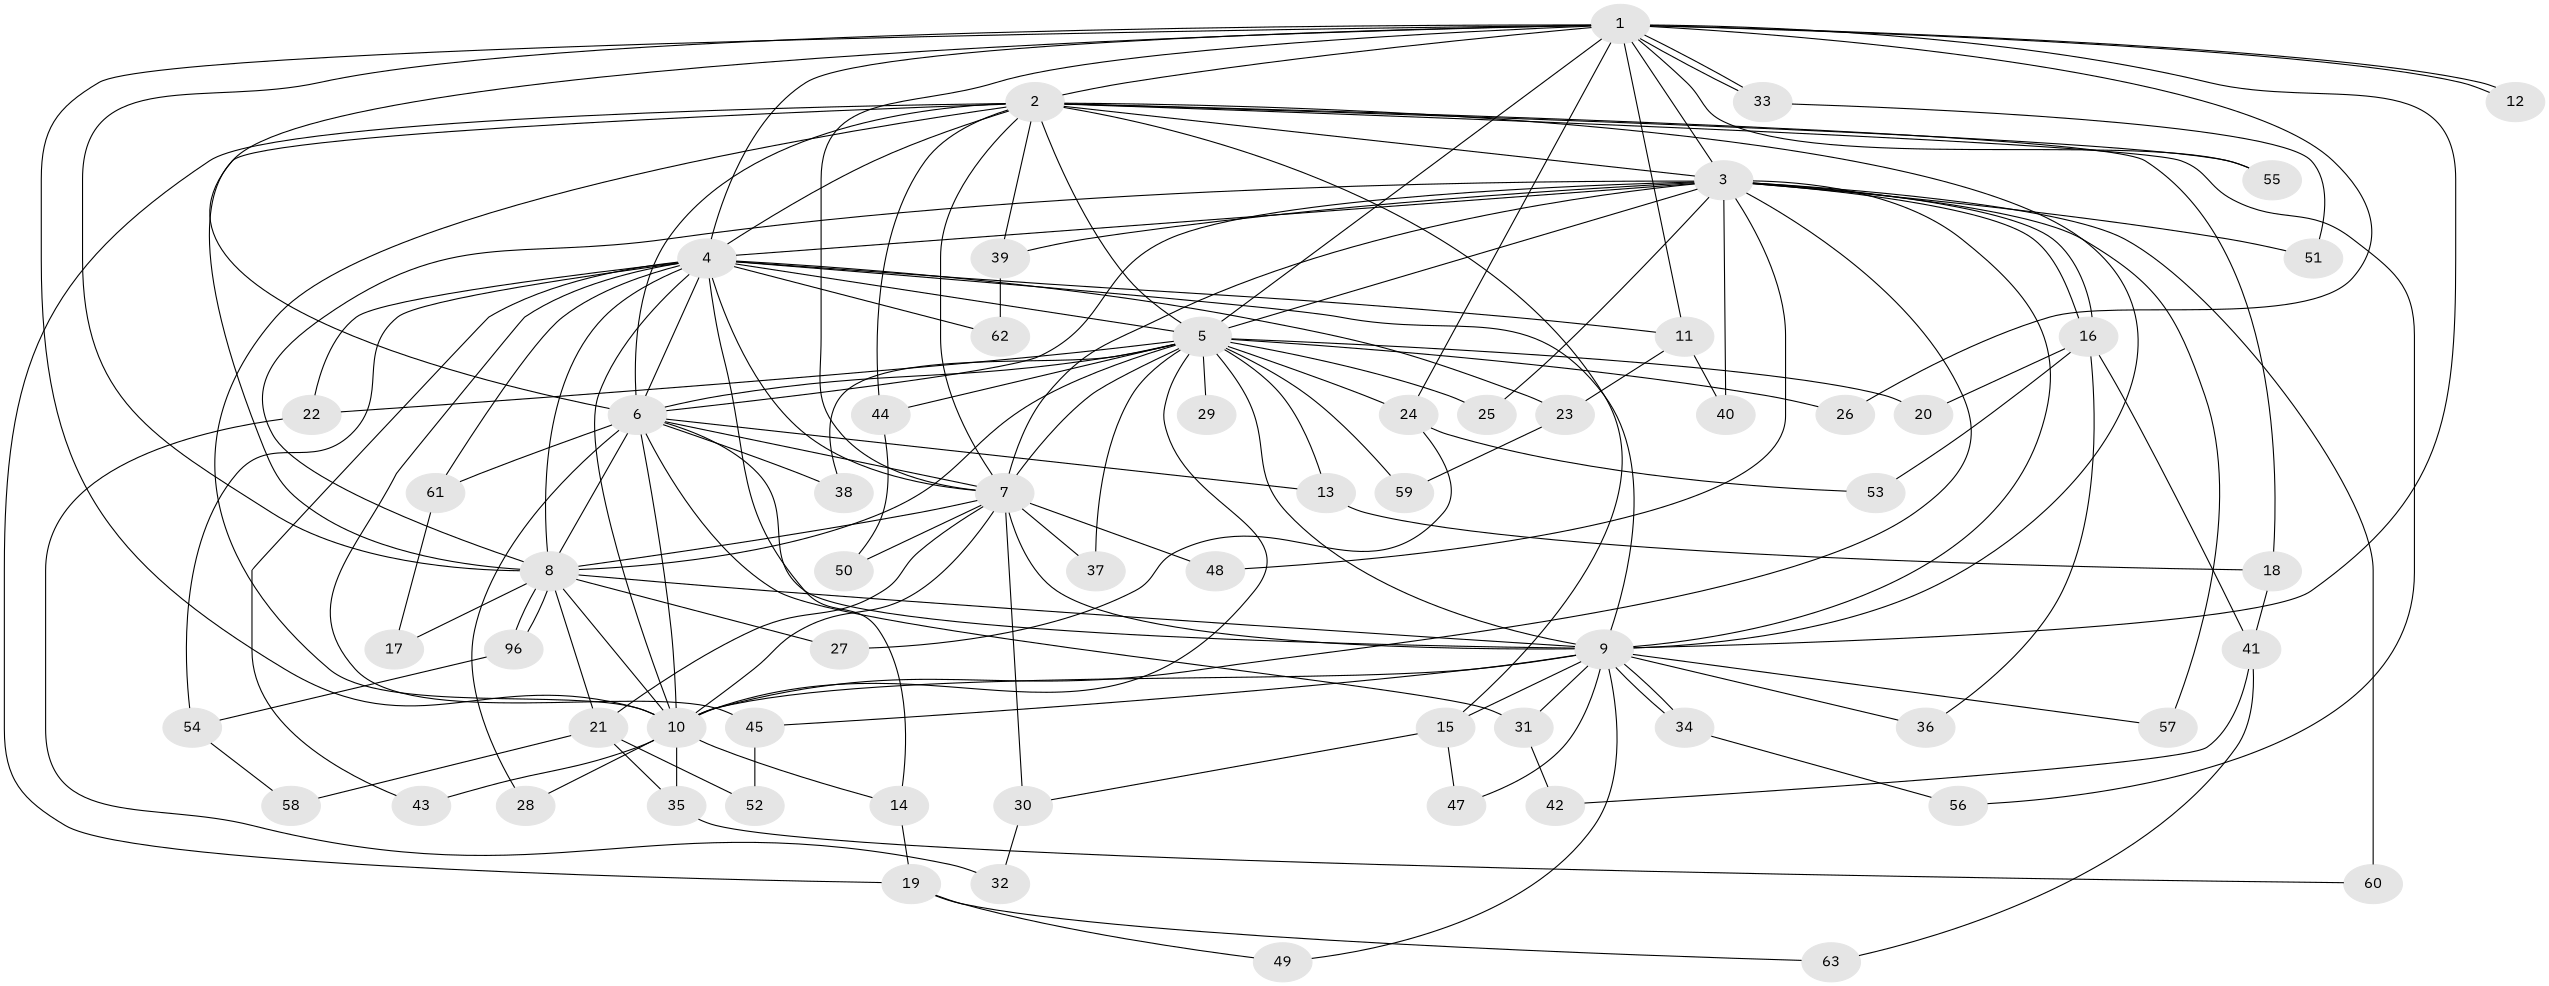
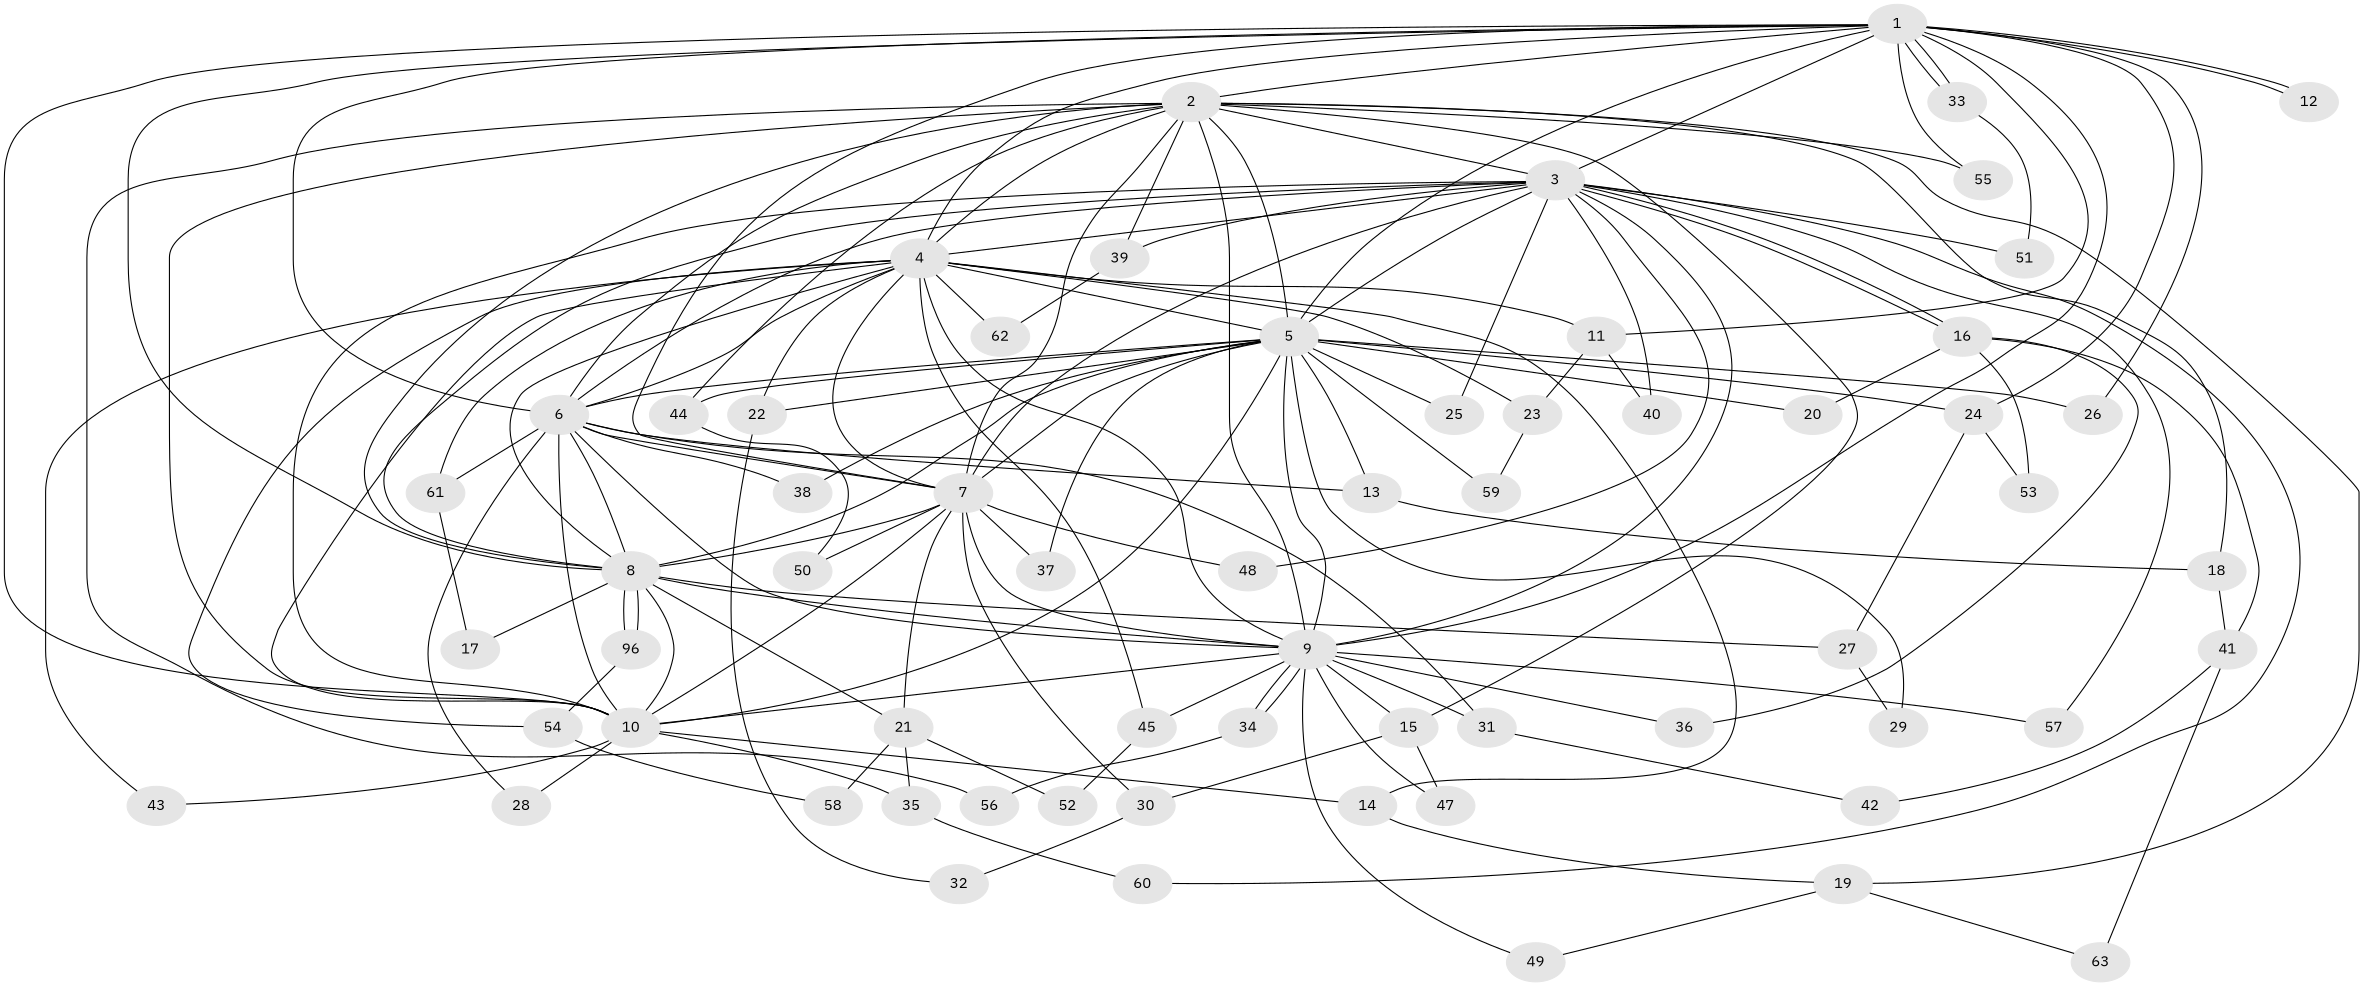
edge "27" -- "29": added
